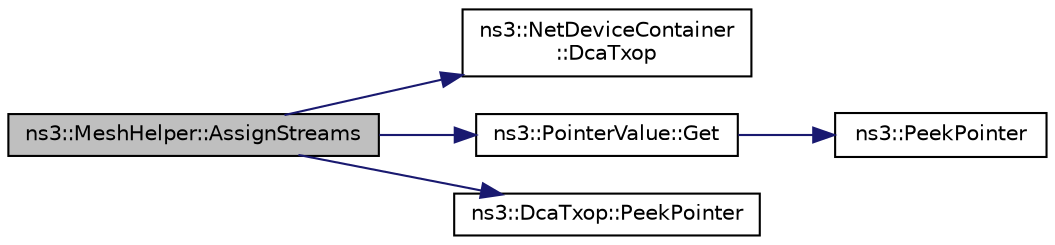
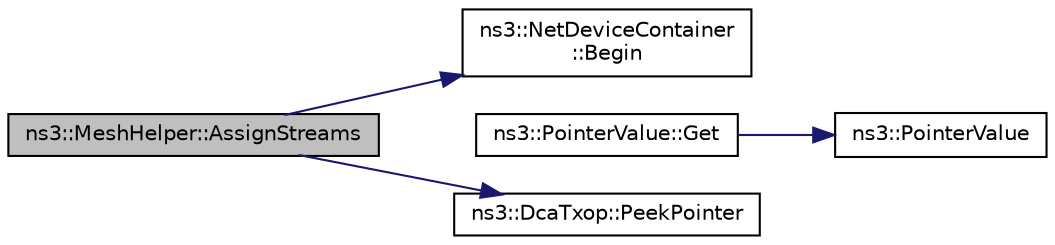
node "ns3::NetDeviceContainer ::DcaTxop": label "ns3::NetDeviceContainer ::DcaTxop" -> "ns3::NetDeviceContainer ::Begin"
edge "ns3::MeshHelper::AssignStreams" -> "ns3::PointerValue::Get": removed
node "ns3::PeekPointer": label "ns3::PeekPointer" -> "ns3::PointerValue"
